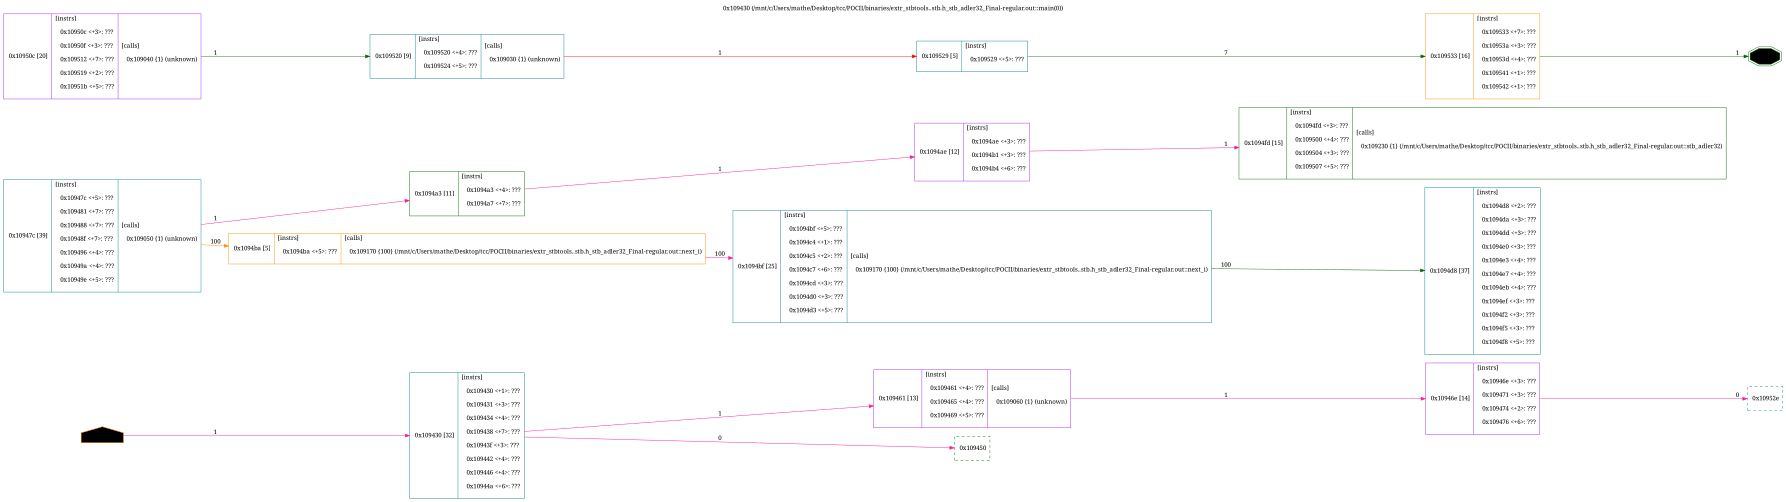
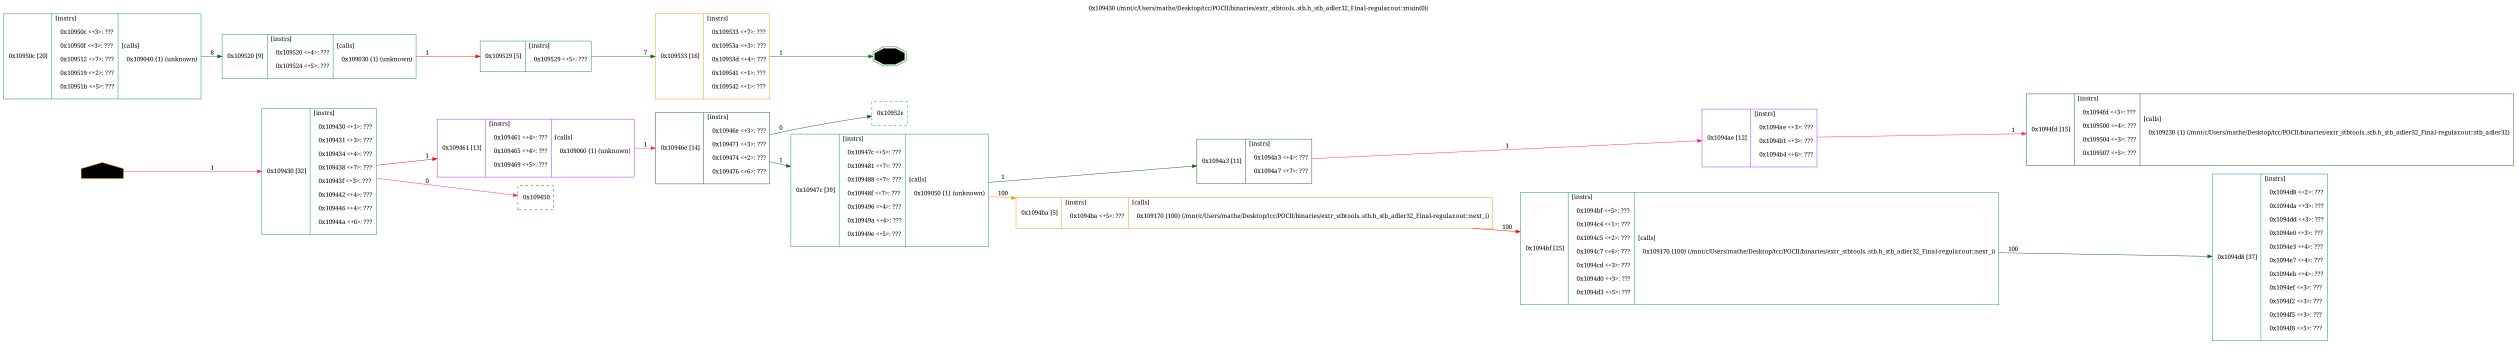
edge "0x10950c [20]" -> "0x109520 [9]": label " 1" -> " 8"
node "0x10950c [20]": color purple -> teal
edge "0x10946e [14]" -> "0x10947c [39]": added, label "1"
edge "0x10947c [39]" -> "0x1094a3 [11]": color deeppink -> darkgreen
edge "0x1094ba [5]" -> "0x1094bf [25]": color deeppink -> red
node "0x10946e [14]": color purple -> darkgreen
edge "0x10946e [14]" -> "0x10952e": color deeppink -> darkgreen
edge "0x109430 [32]" -> "0x109461 [13]": color deeppink -> red
